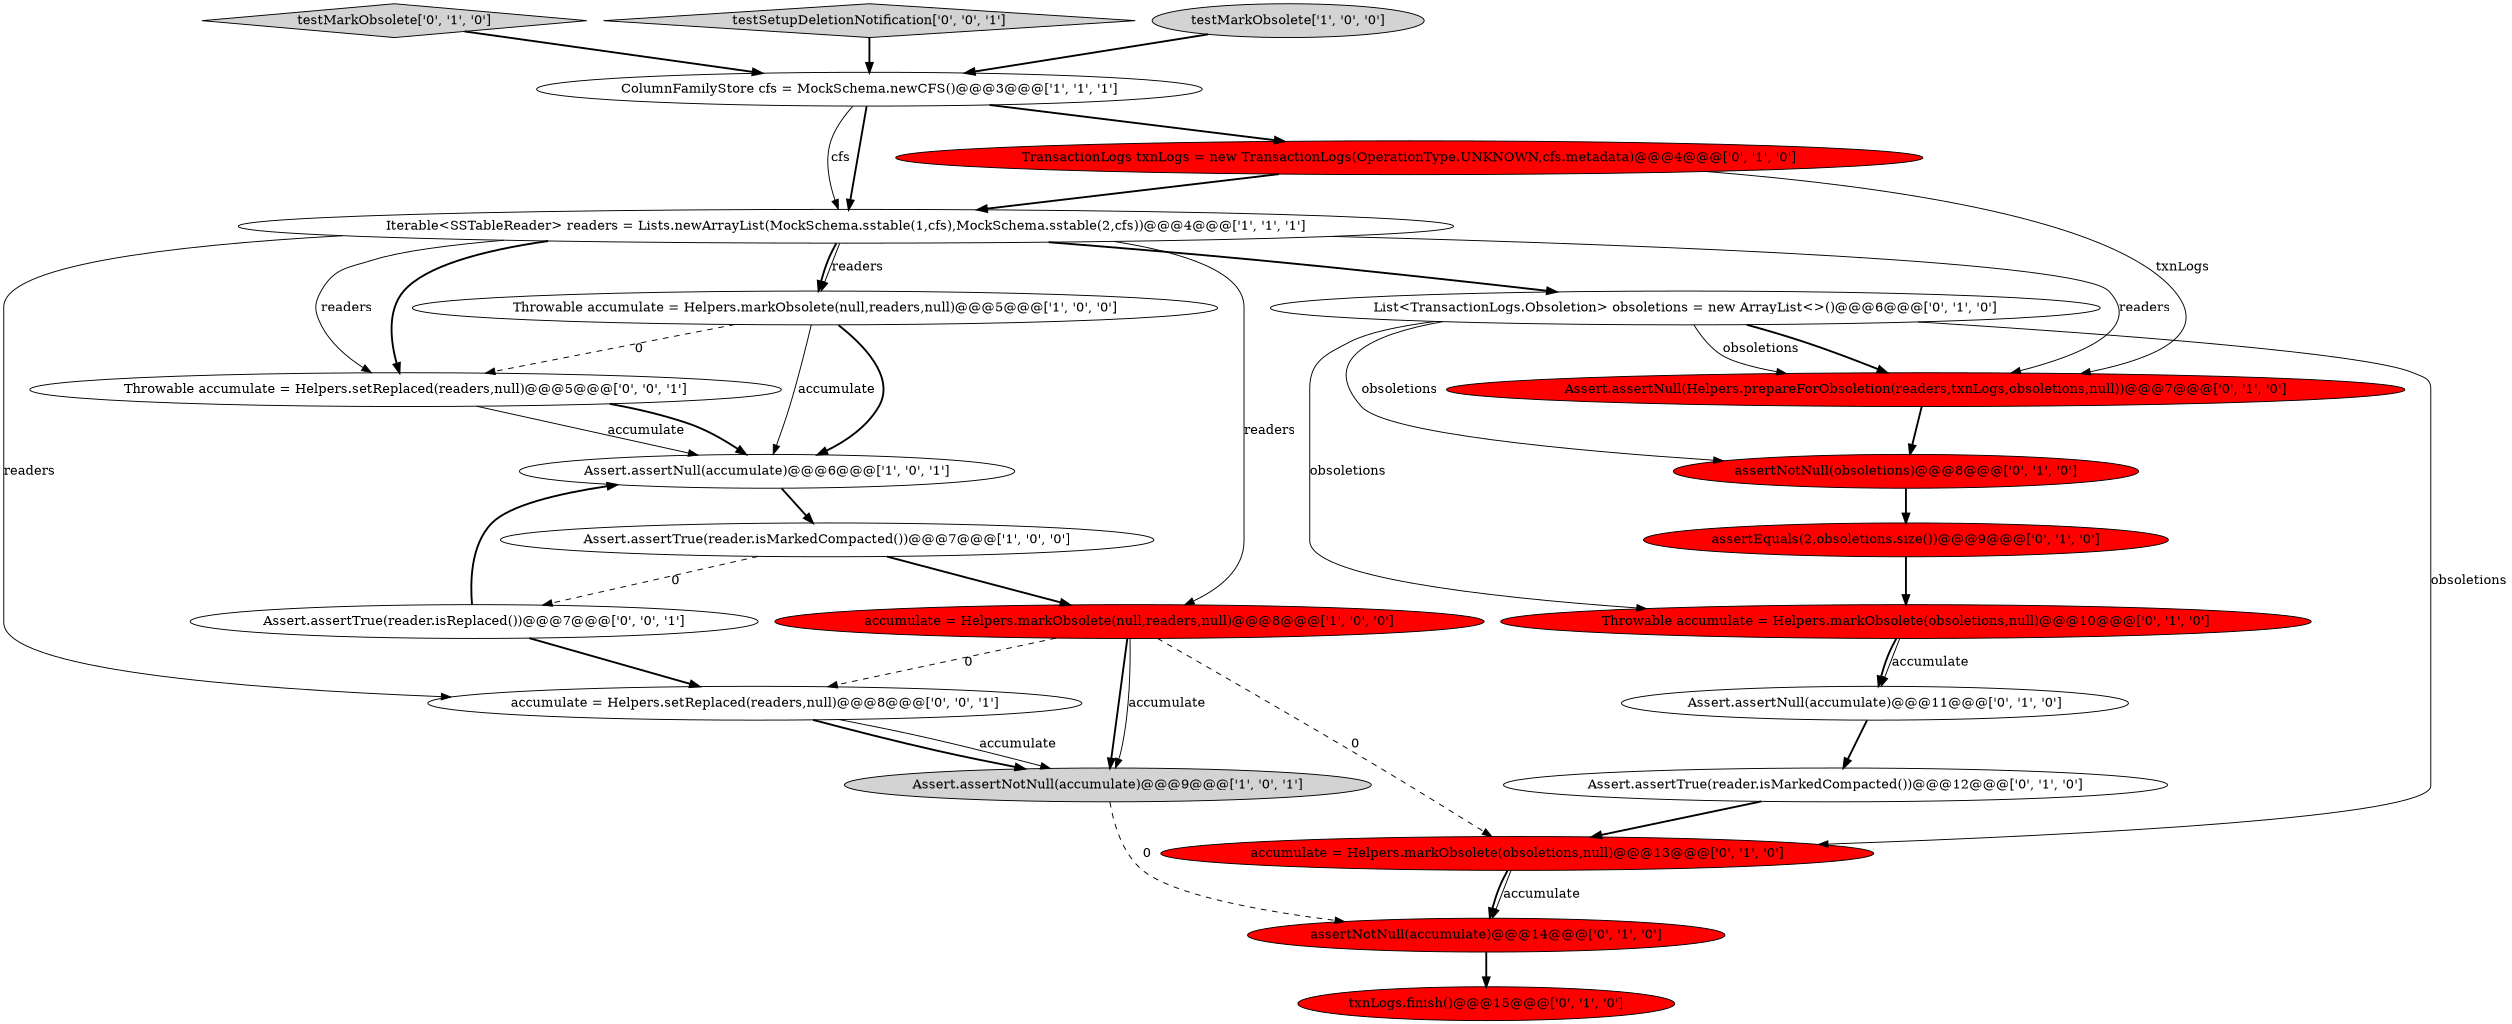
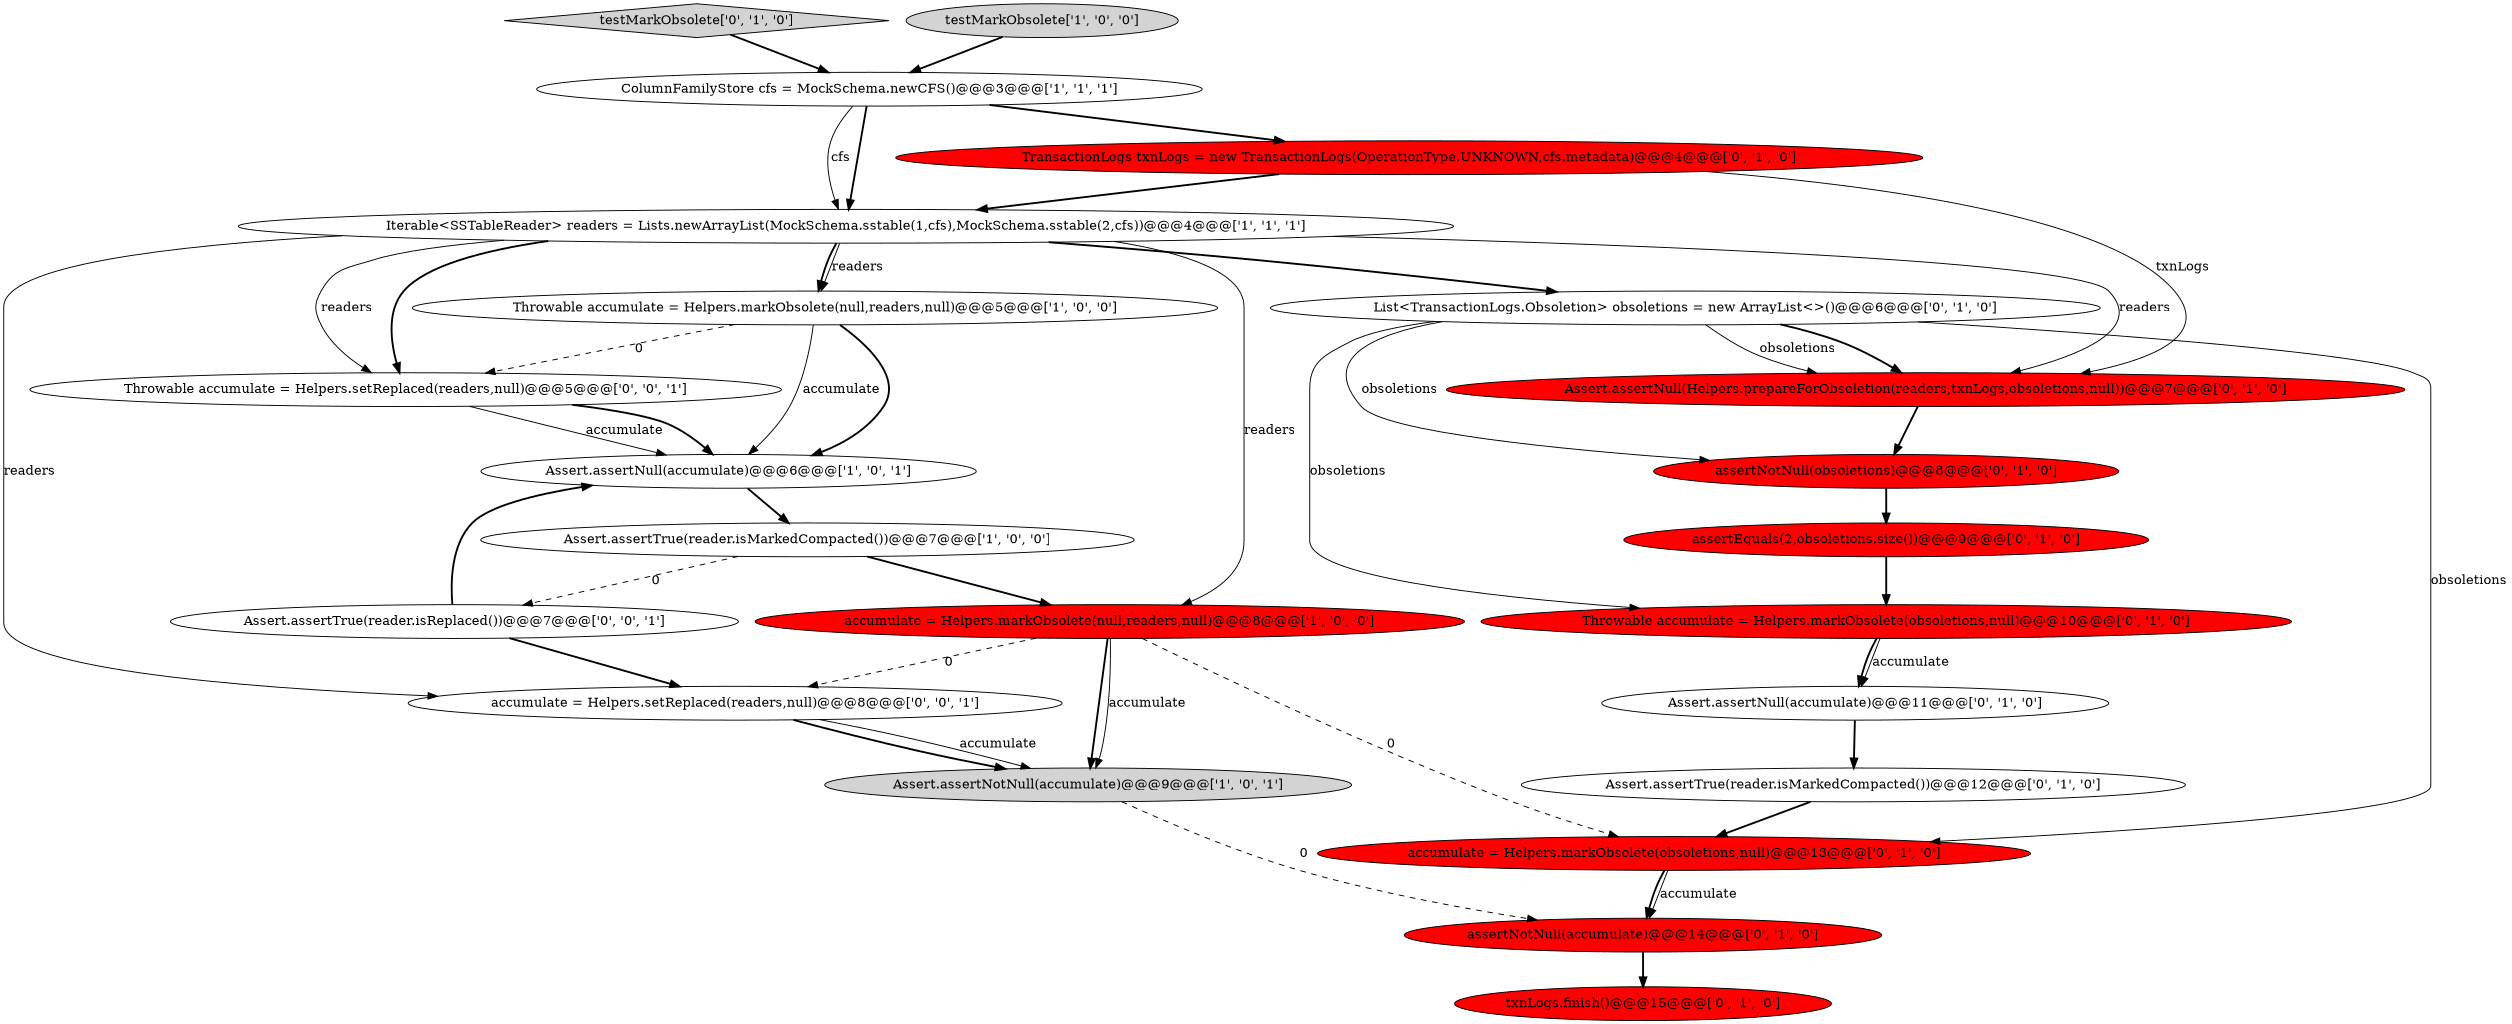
node "testSetupDeletionNotification['0', '0', '1']": removed
